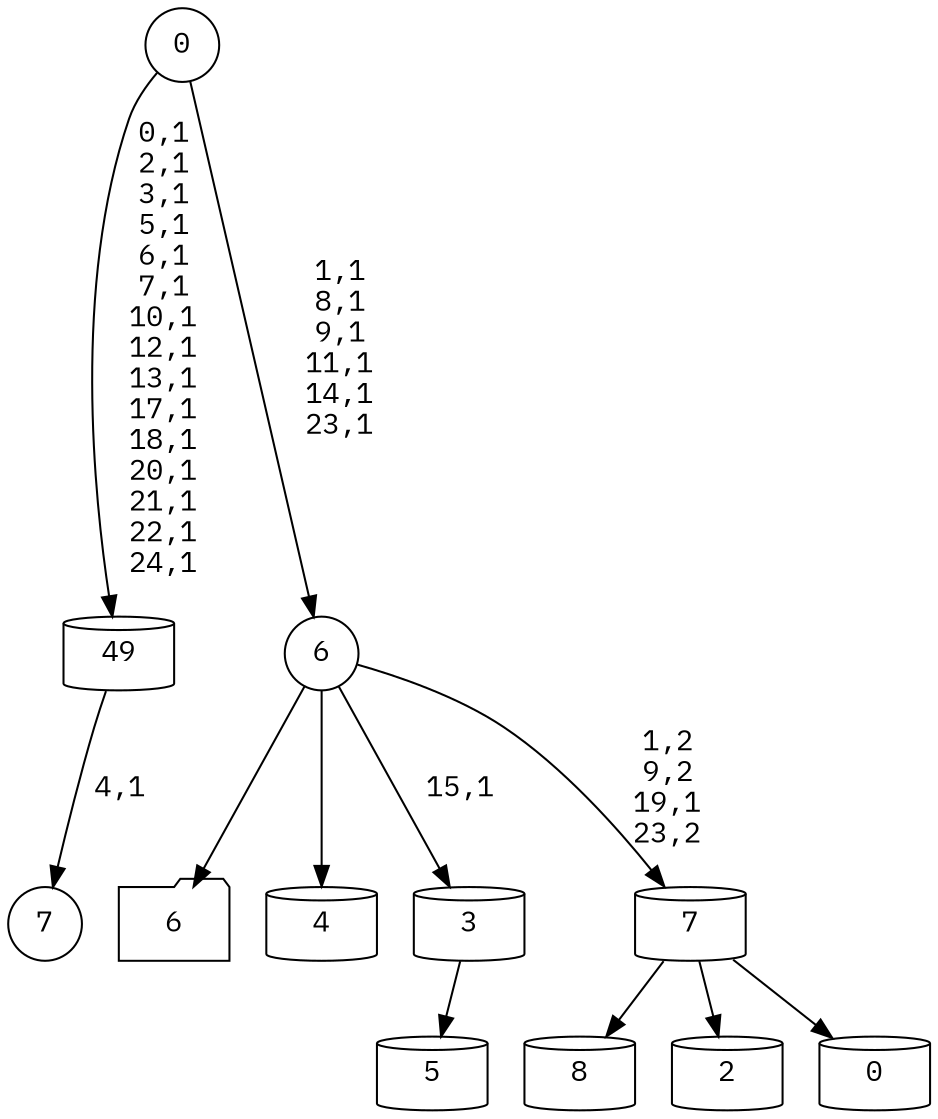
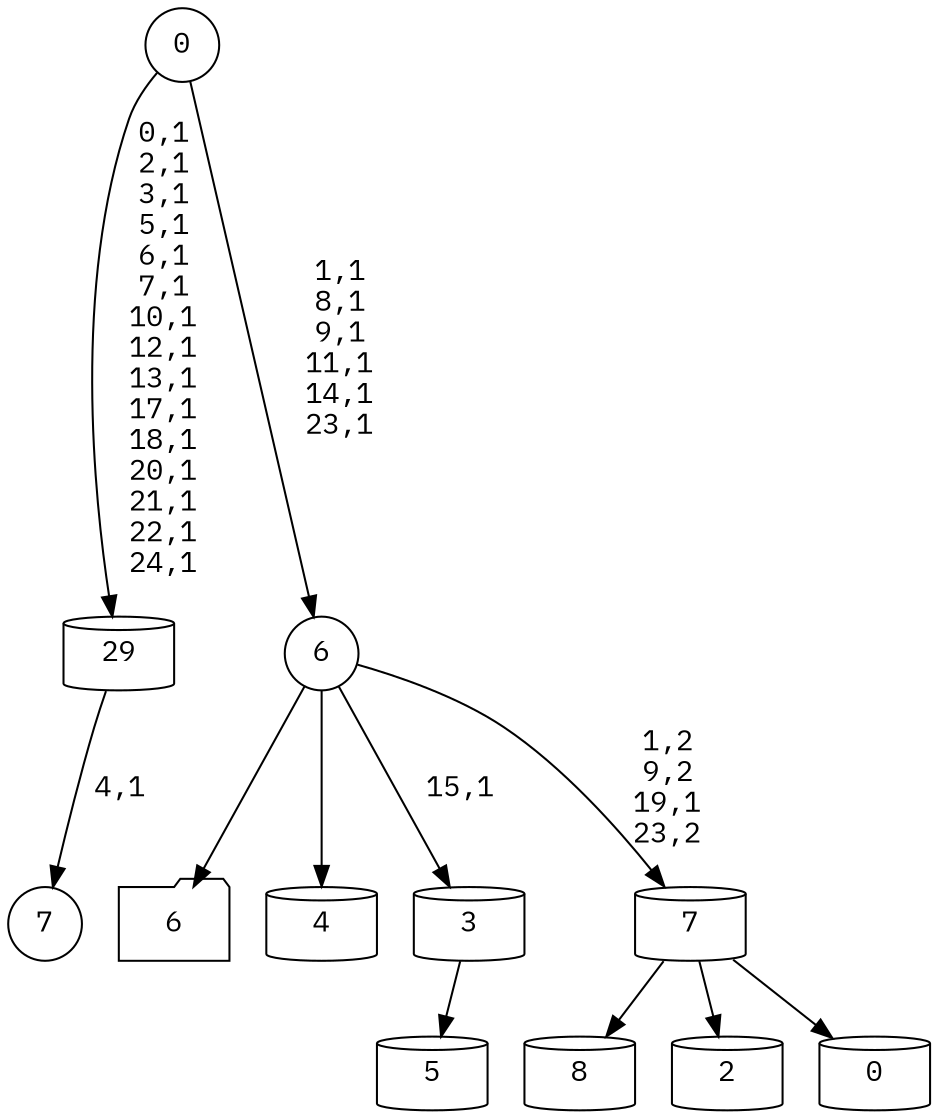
node "49": label "49" -> "29"
